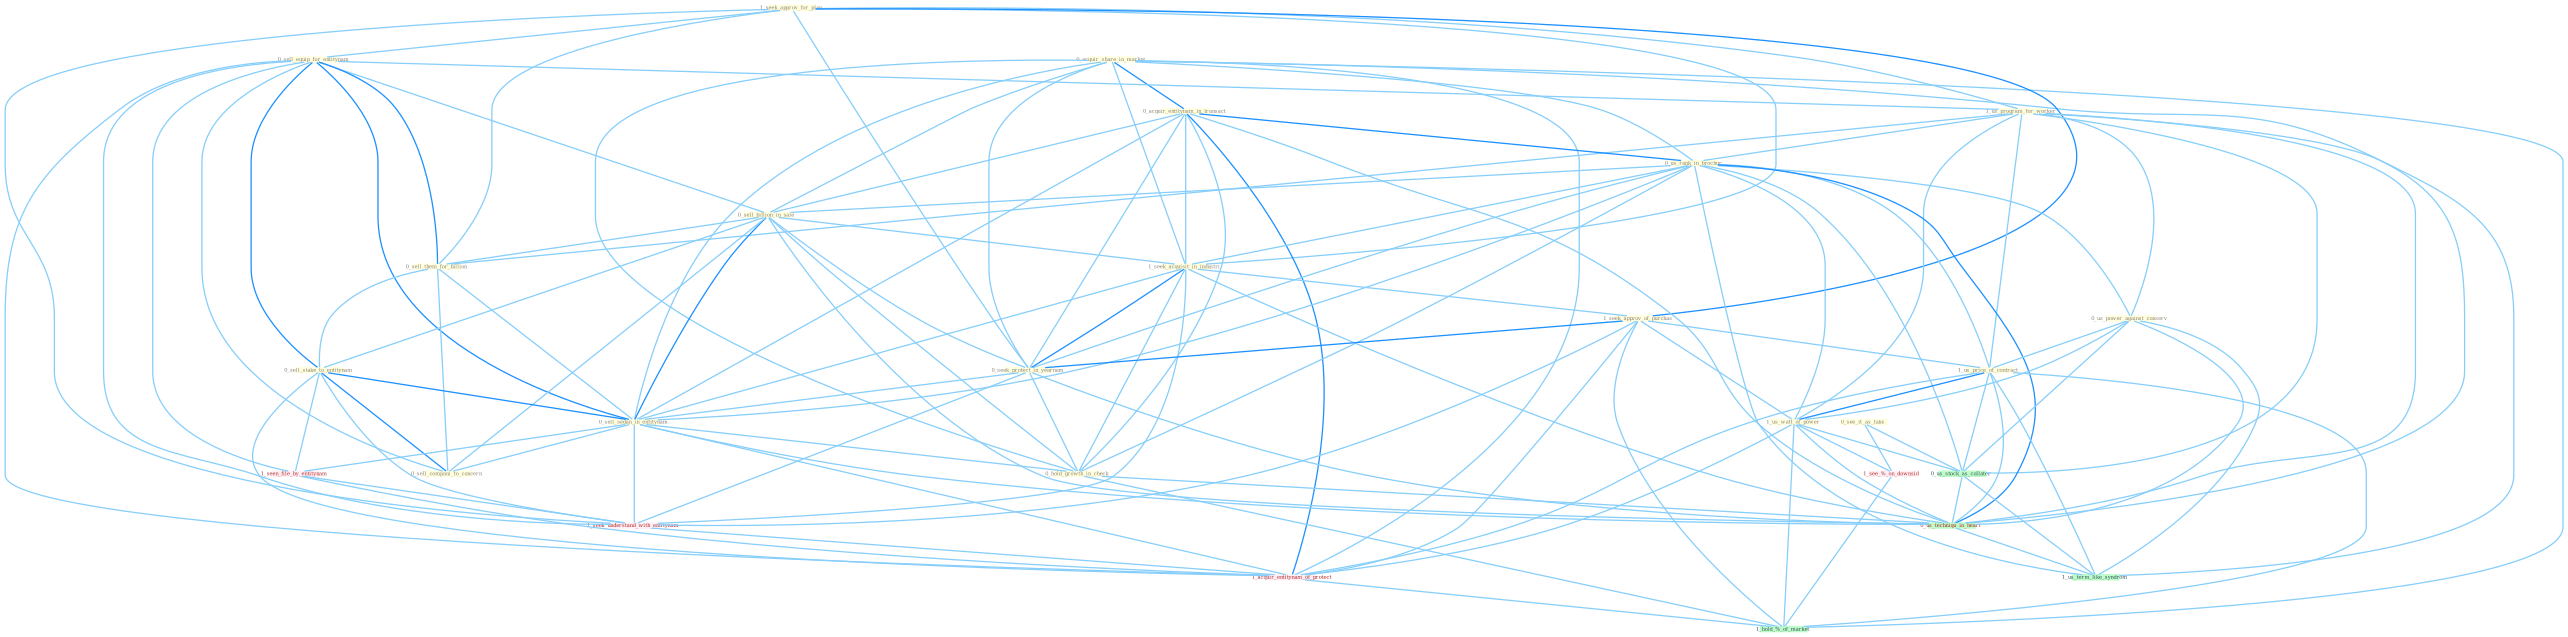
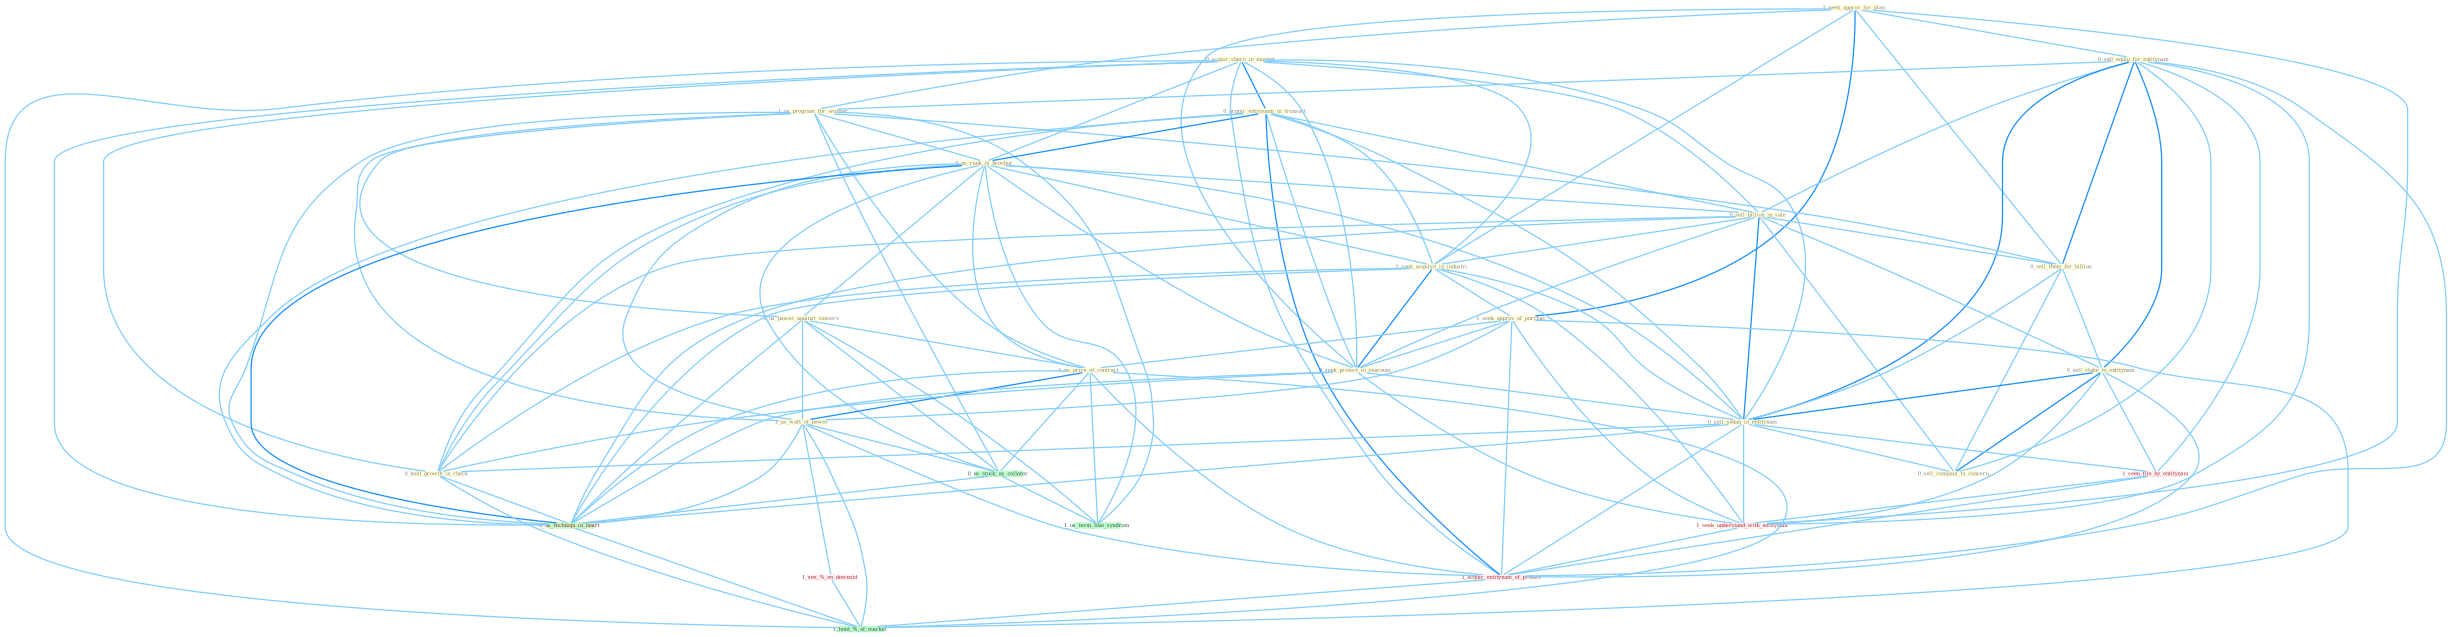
edge "1_seek_approv_of_purchas" -- "0_seek_protect_in_yearnum": color #1e90ff -> #87cefa
node "0_see_it_as_fake": removed
edge "0_us_techniqu_in_heart" -- "1_us_term_like_syndrom": now "0_us_techniqu_in_heart" -- "1_hold_%_of_market"
